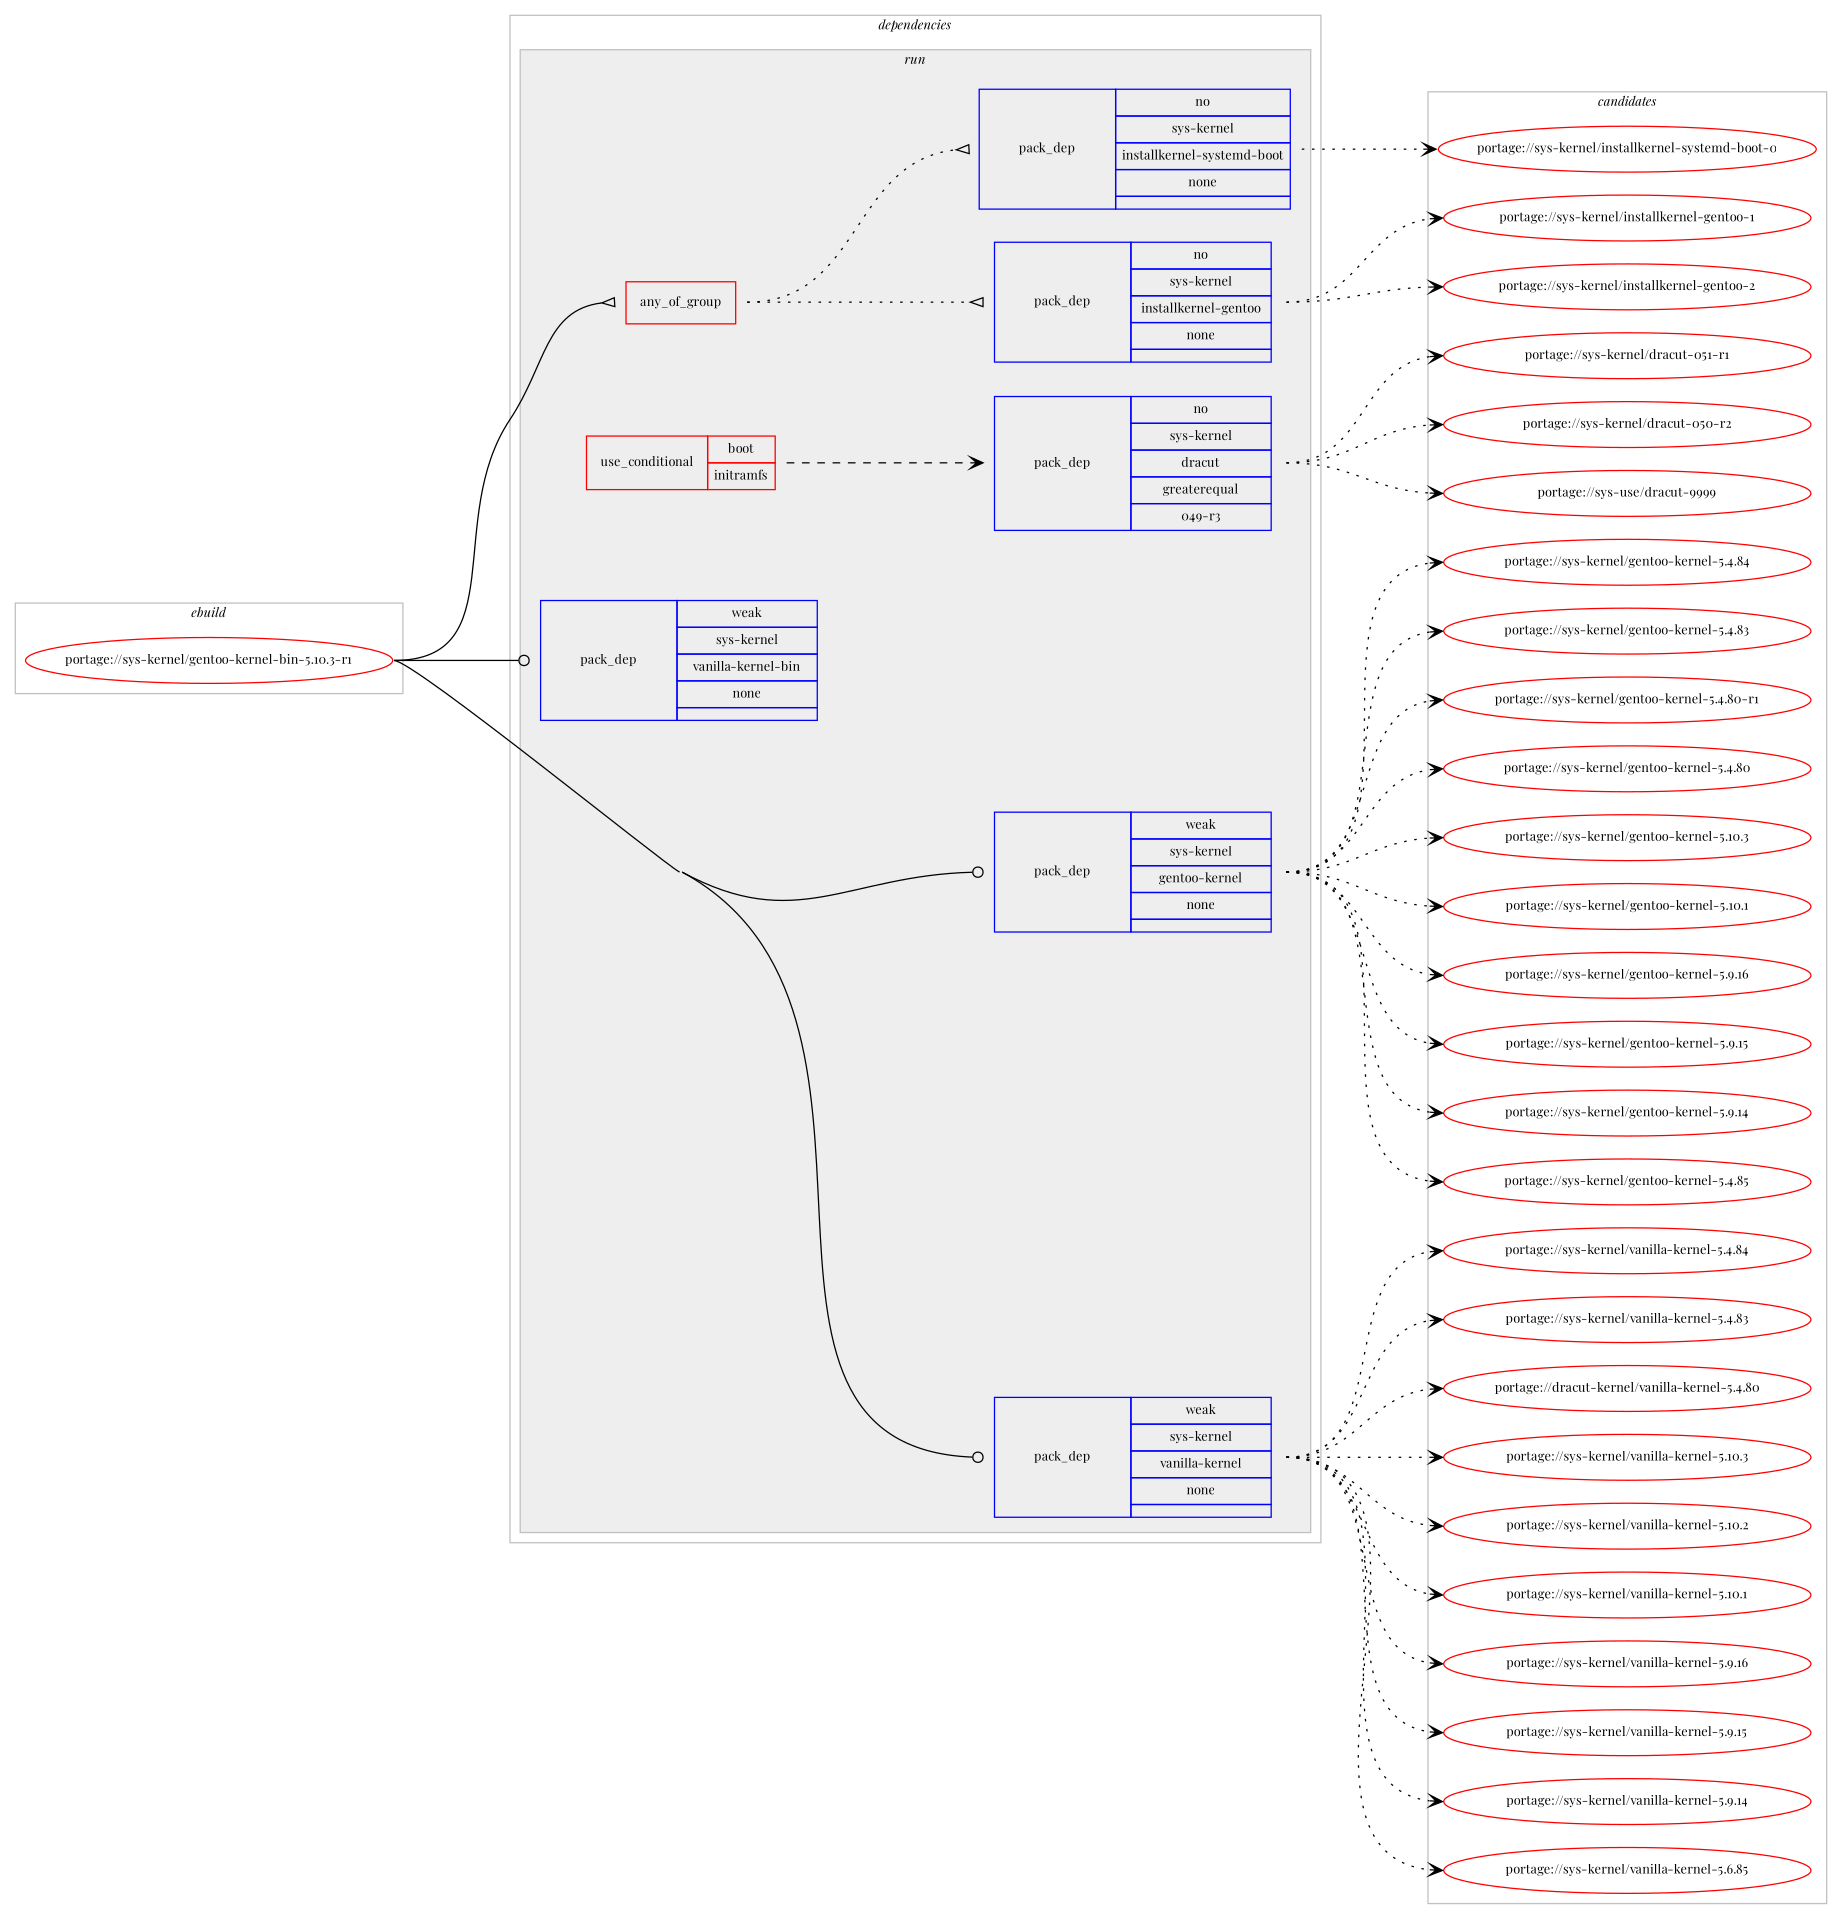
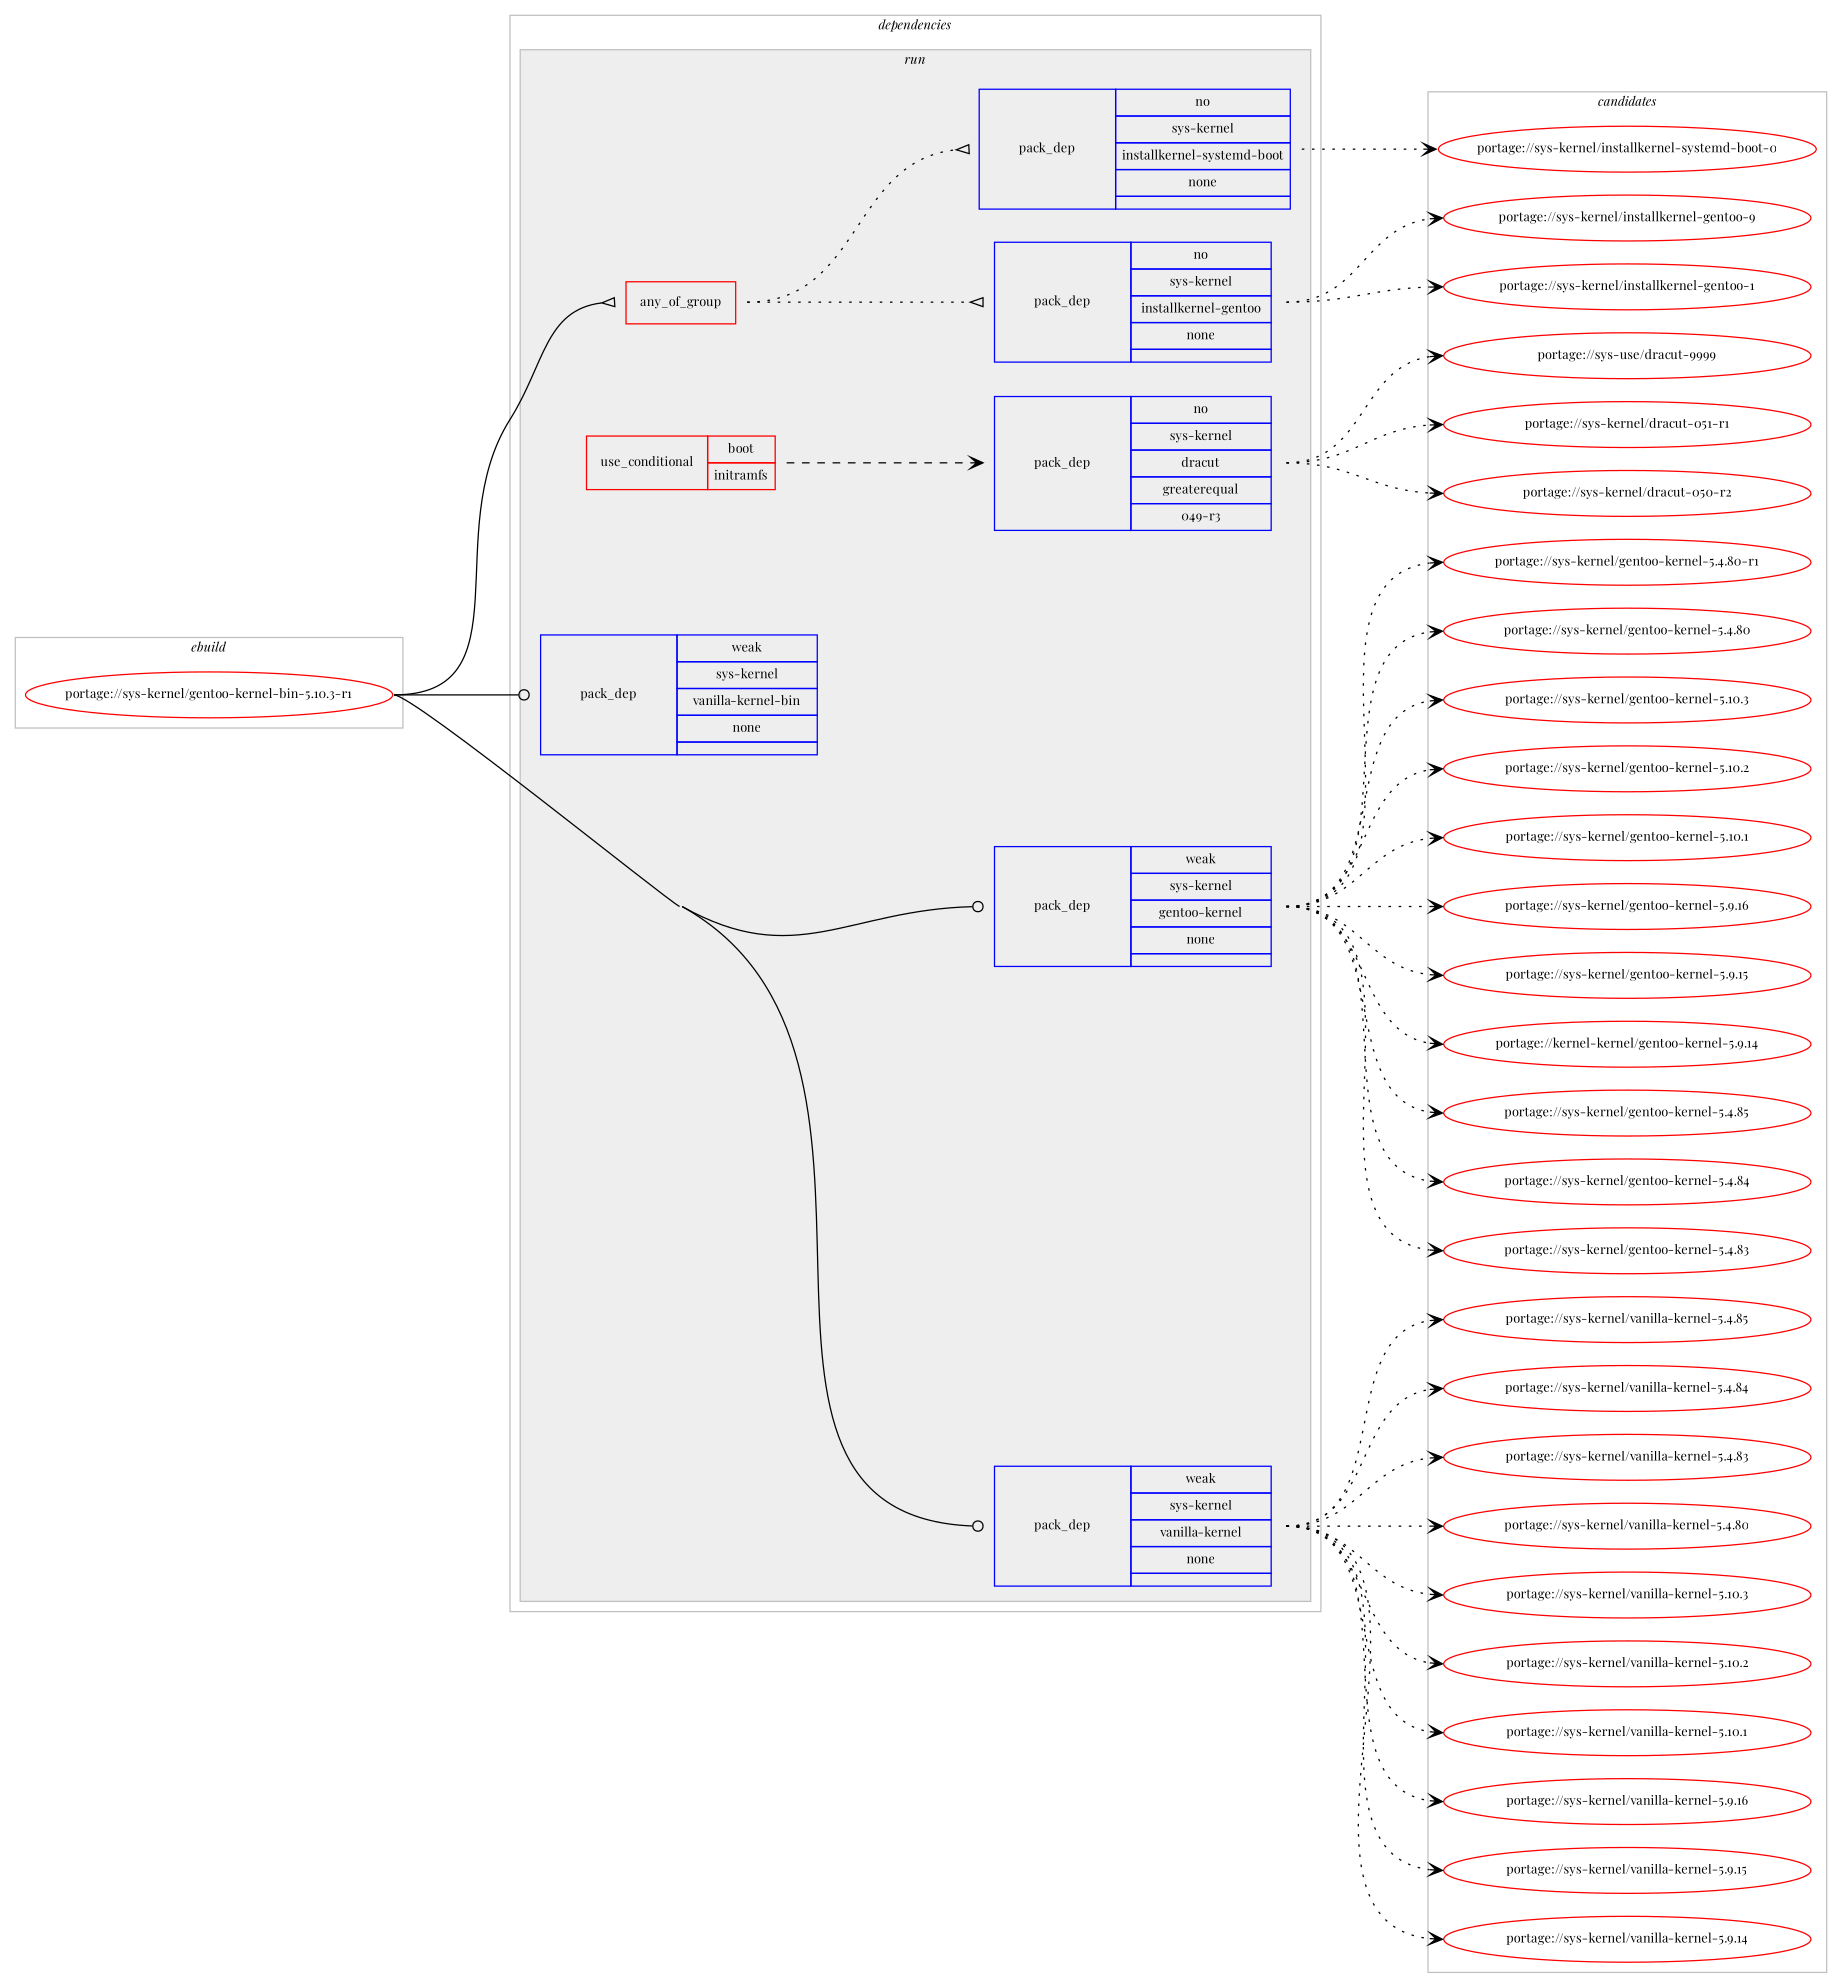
node "portage://sys-kernel/installkernel-gentoo-2": label "portage://sys-kernel/installkernel-gentoo-2" -> "portage://sys-kernel/installkernel-gentoo-9"
node "portage://sys-kernel/gentoo-kernel-5.10.2": added
node "portage://sys-kernel/gentoo-kernel-5.9.14": label "portage://sys-kernel/gentoo-kernel-5.9.14" -> "portage://kernel-kernel/gentoo-kernel-5.9.14"
node "portage://dracut-kernel/vanilla-kernel-5.4.80": label "portage://dracut-kernel/vanilla-kernel-5.4.80" -> "portage://sys-kernel/vanilla-kernel-5.4.80"
node "portage://sys-kernel/vanilla-kernel-5.6.85": label "portage://sys-kernel/vanilla-kernel-5.6.85" -> "portage://sys-kernel/vanilla-kernel-5.4.85"
